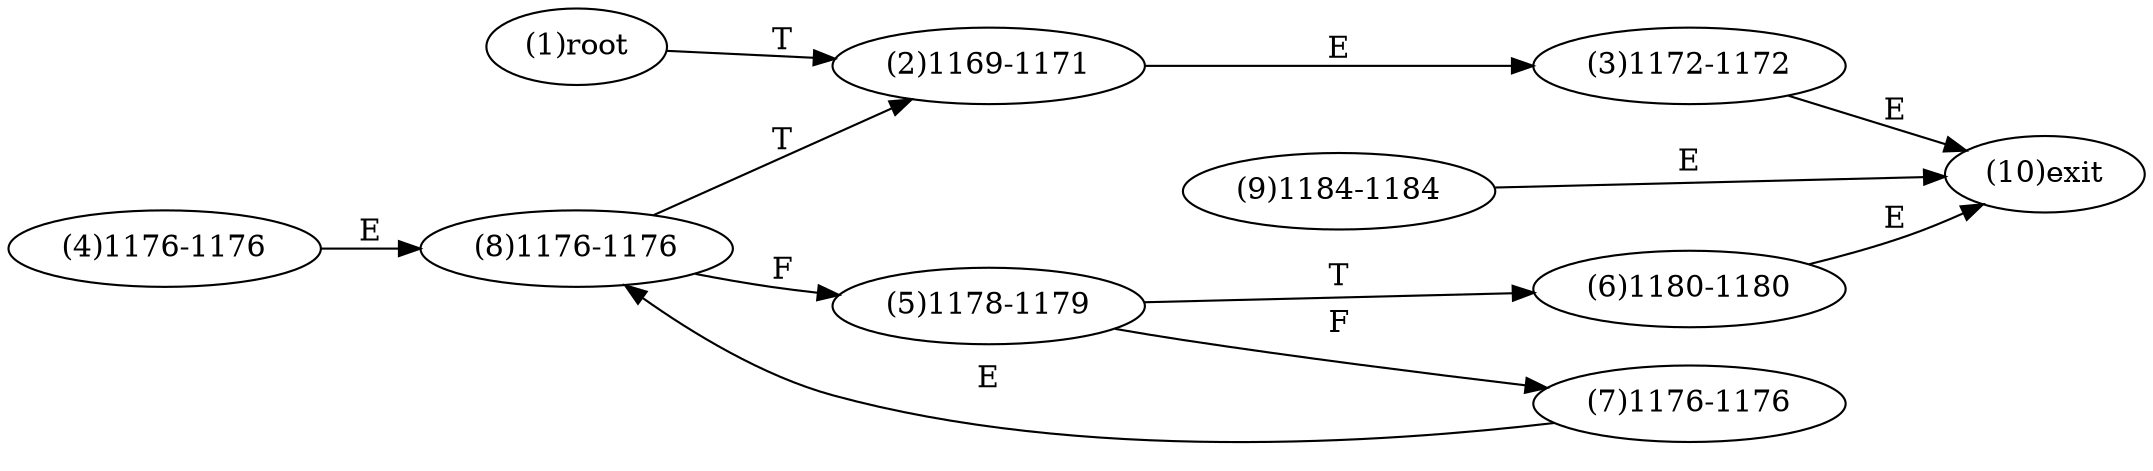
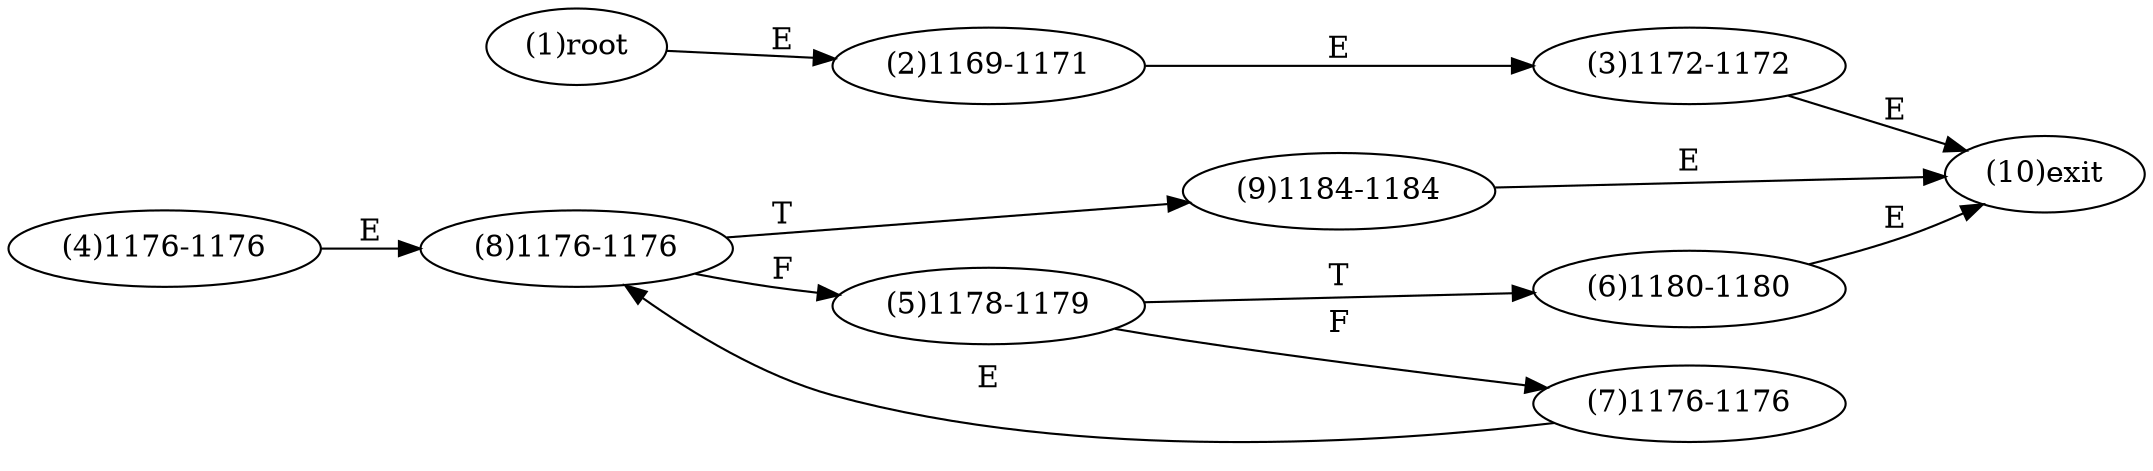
edge "(1)root" -> "(2)1169-1171": label "T" -> "E"
edge "(8)1176-1176" -> "(2)1169-1171": now "(8)1176-1176" -> "(9)1184-1184"
